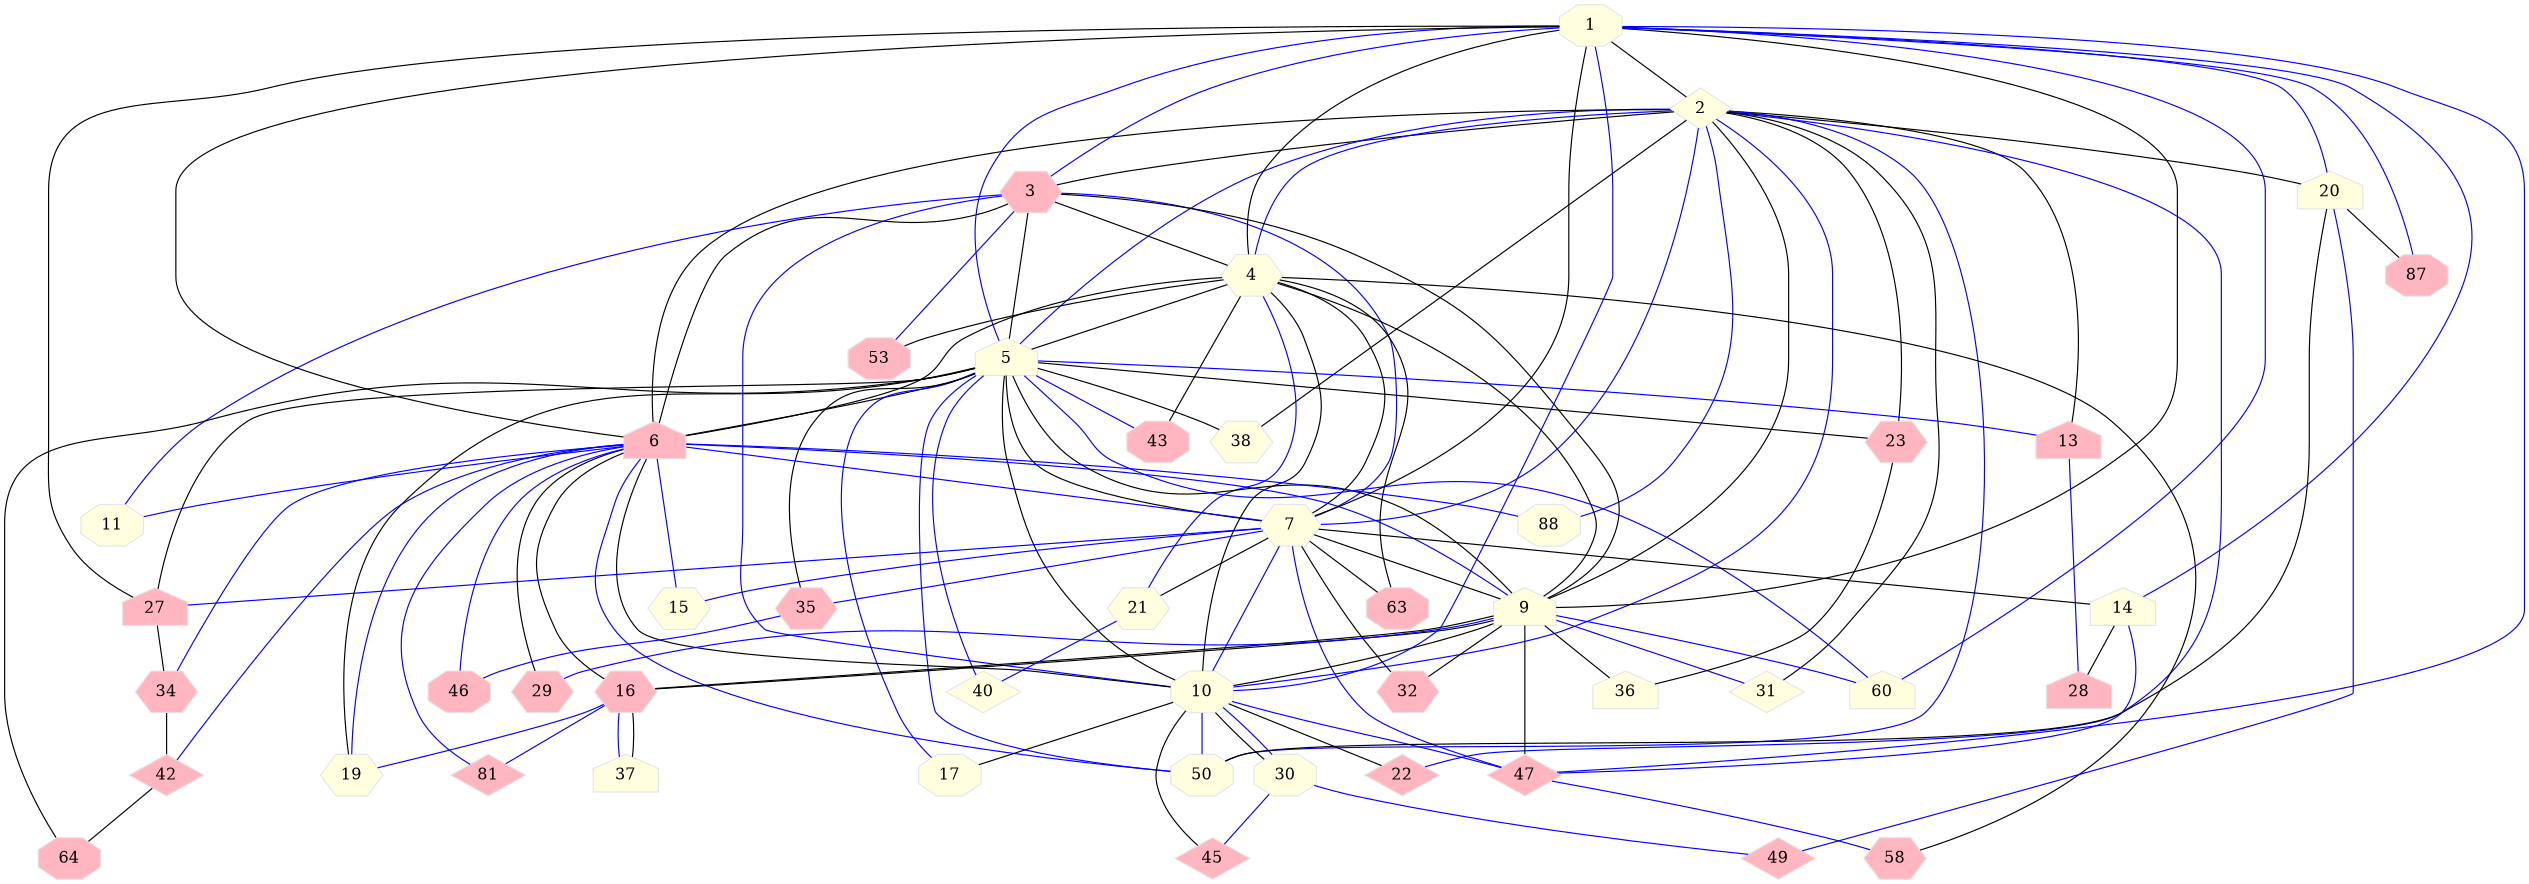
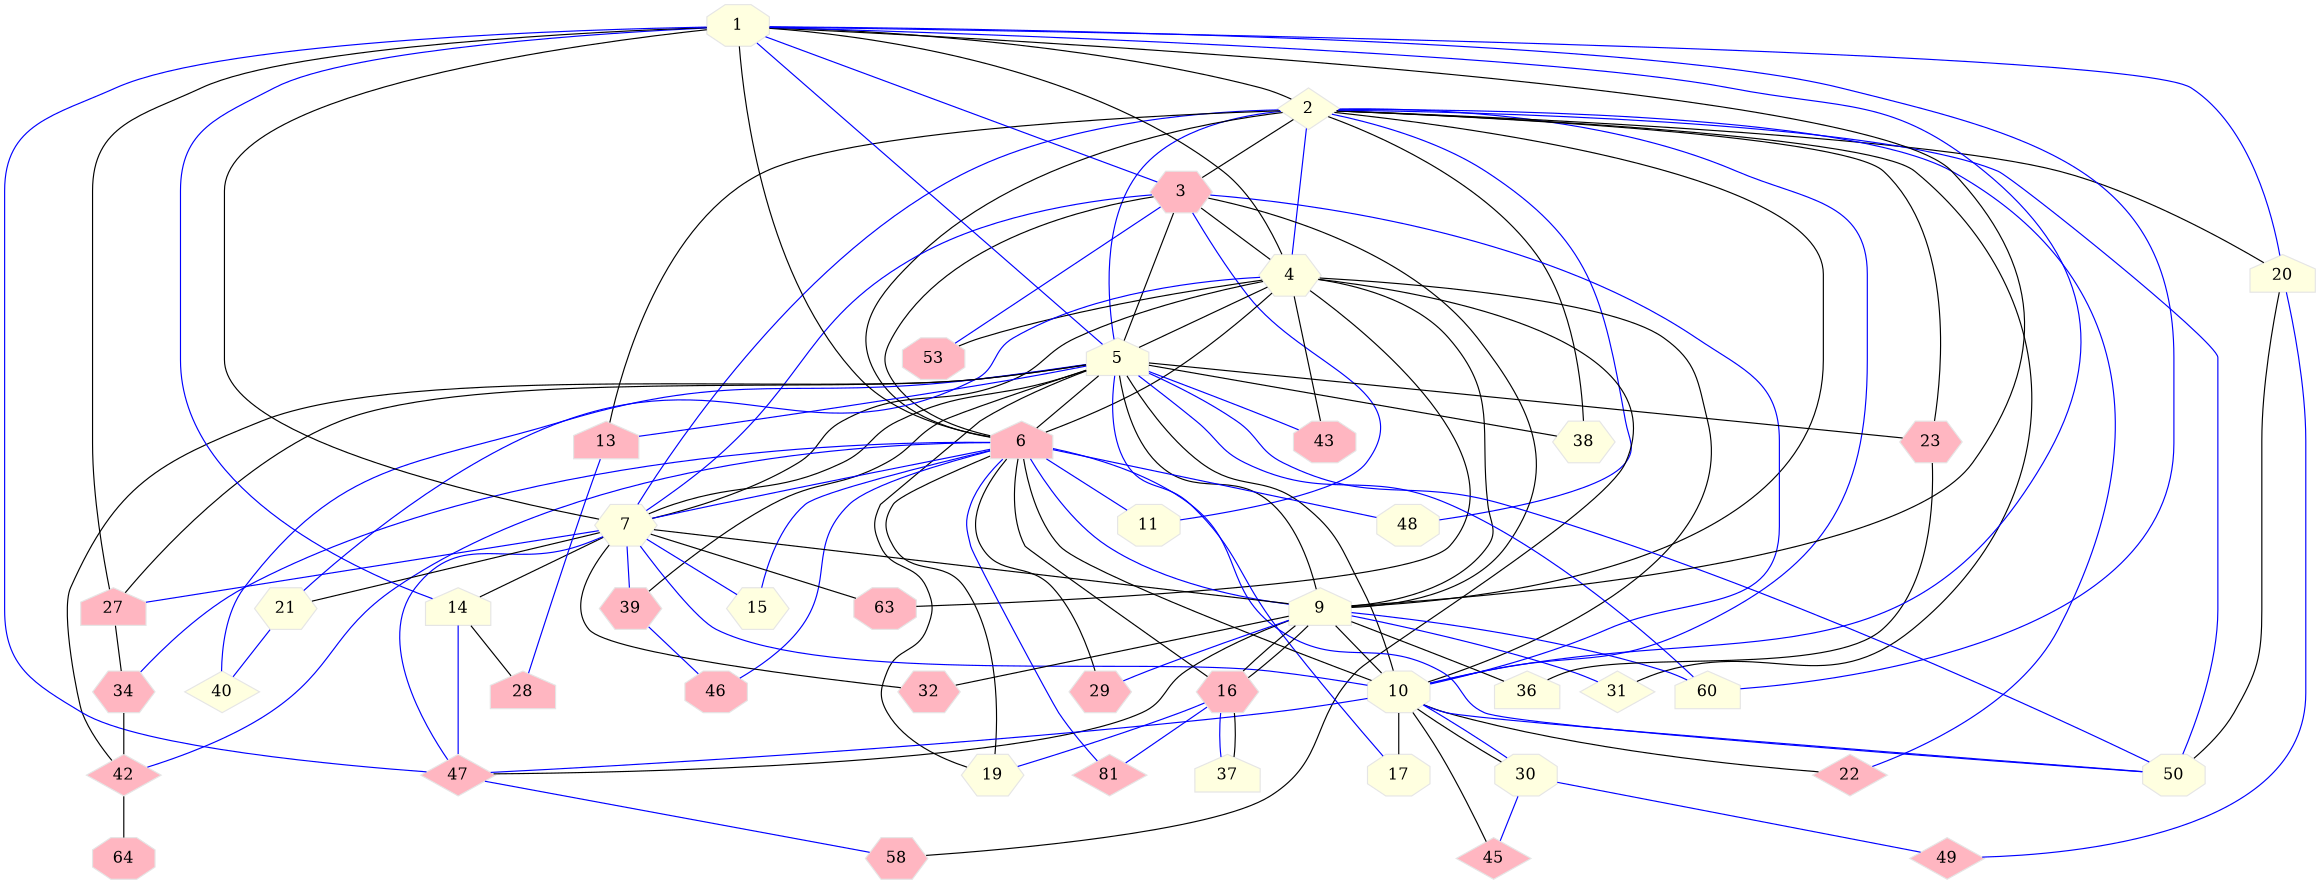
node "87": removed
edge "5" -- "64": now "5" -- "42"
node "88": label "88" -> "48"
edge "6" -- "19": color blue -> black
node "35": label "35" -> "39"
